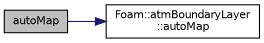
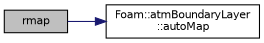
node "autoMap": label "autoMap" -> "rmap"
